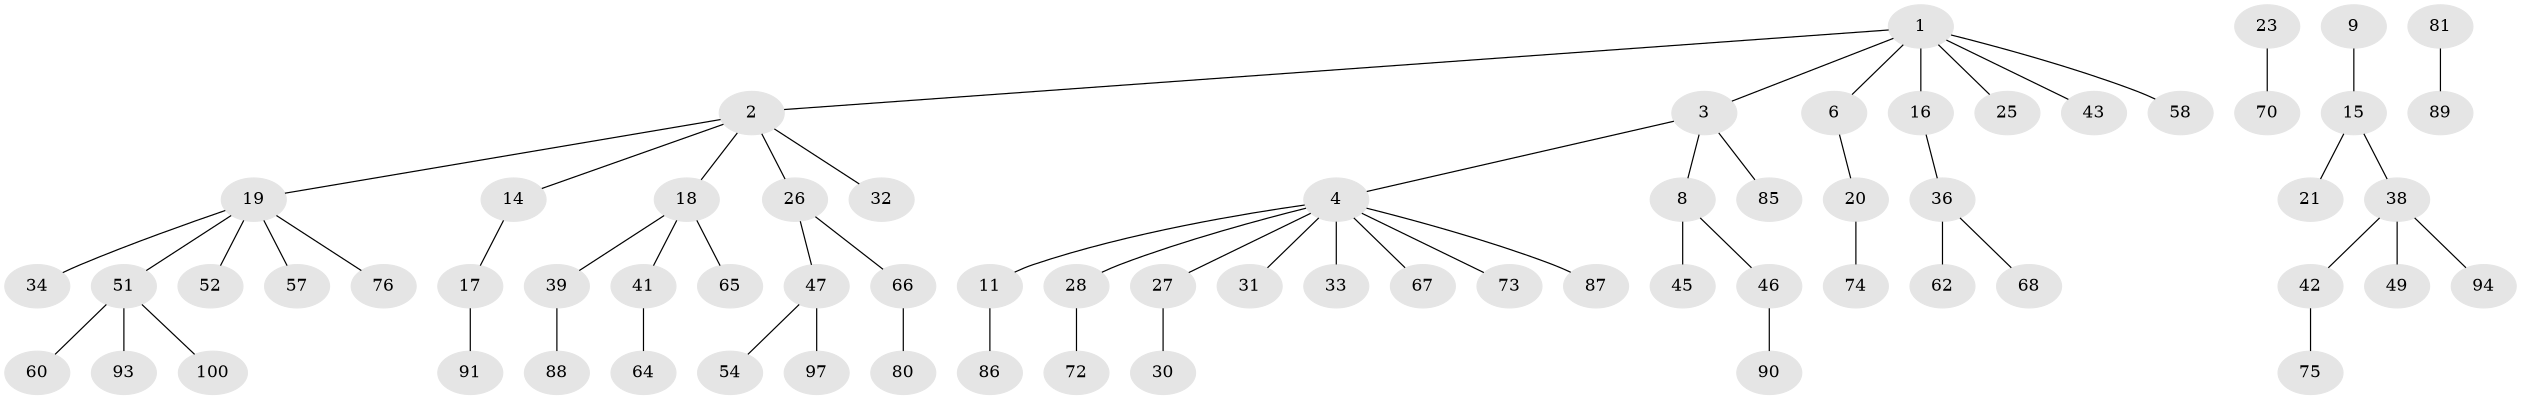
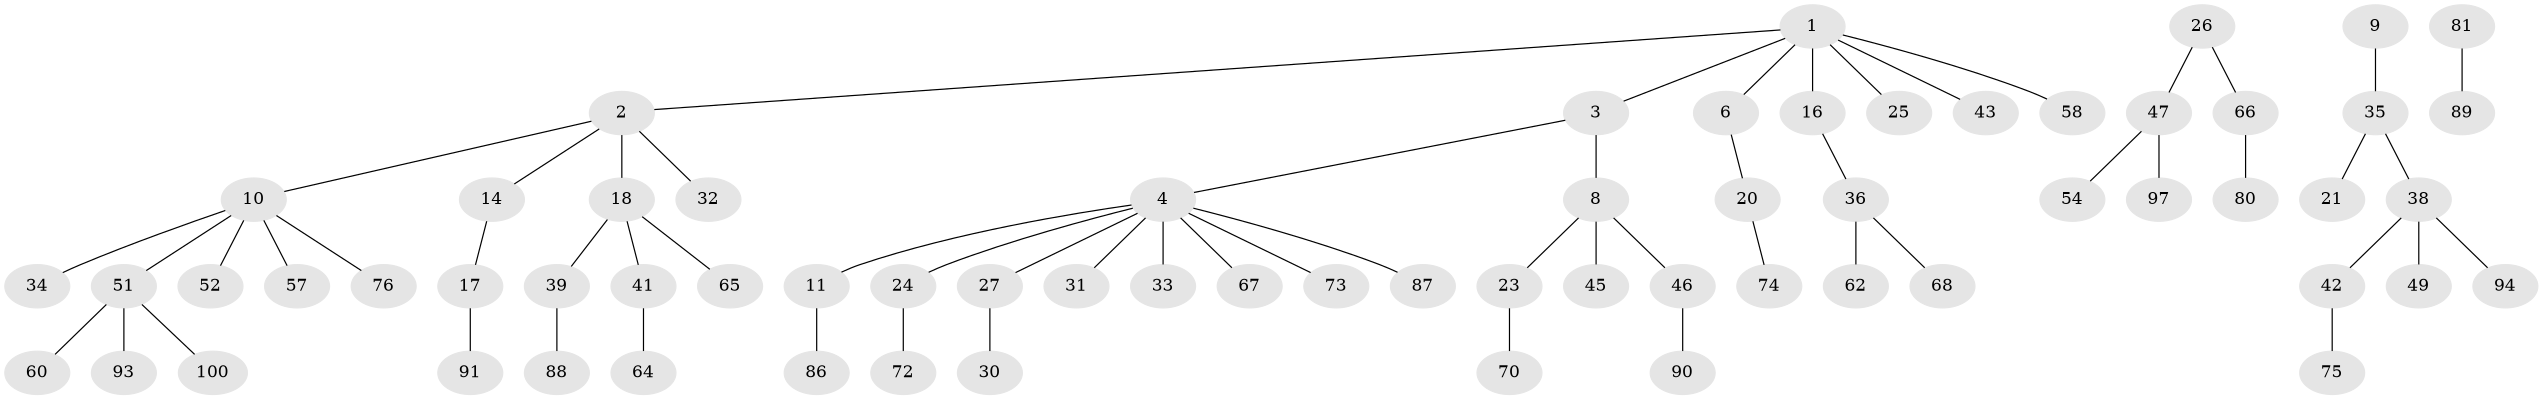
node "15": label "15" -> "35"
edge "2" -- "26": removed
node "19": label "19" -> "10"
node "85": removed
edge "8" -- "23": added
node "28": label "28" -> "24"
